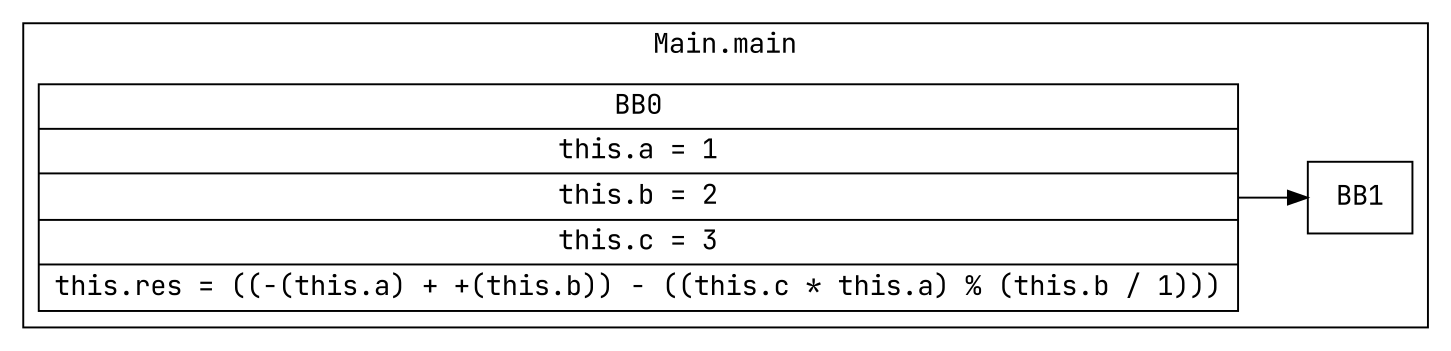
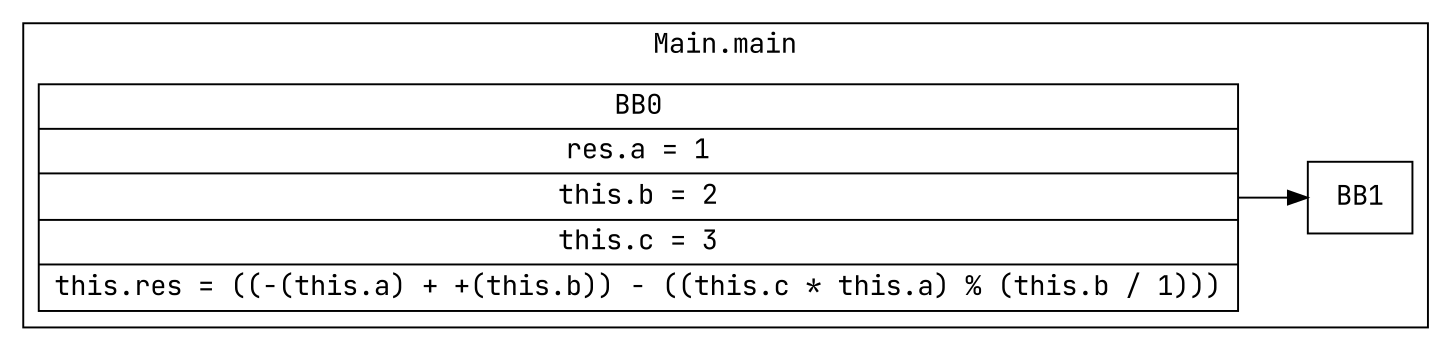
node "BB0": text "this.a = 1" -> "res.a = 1"
